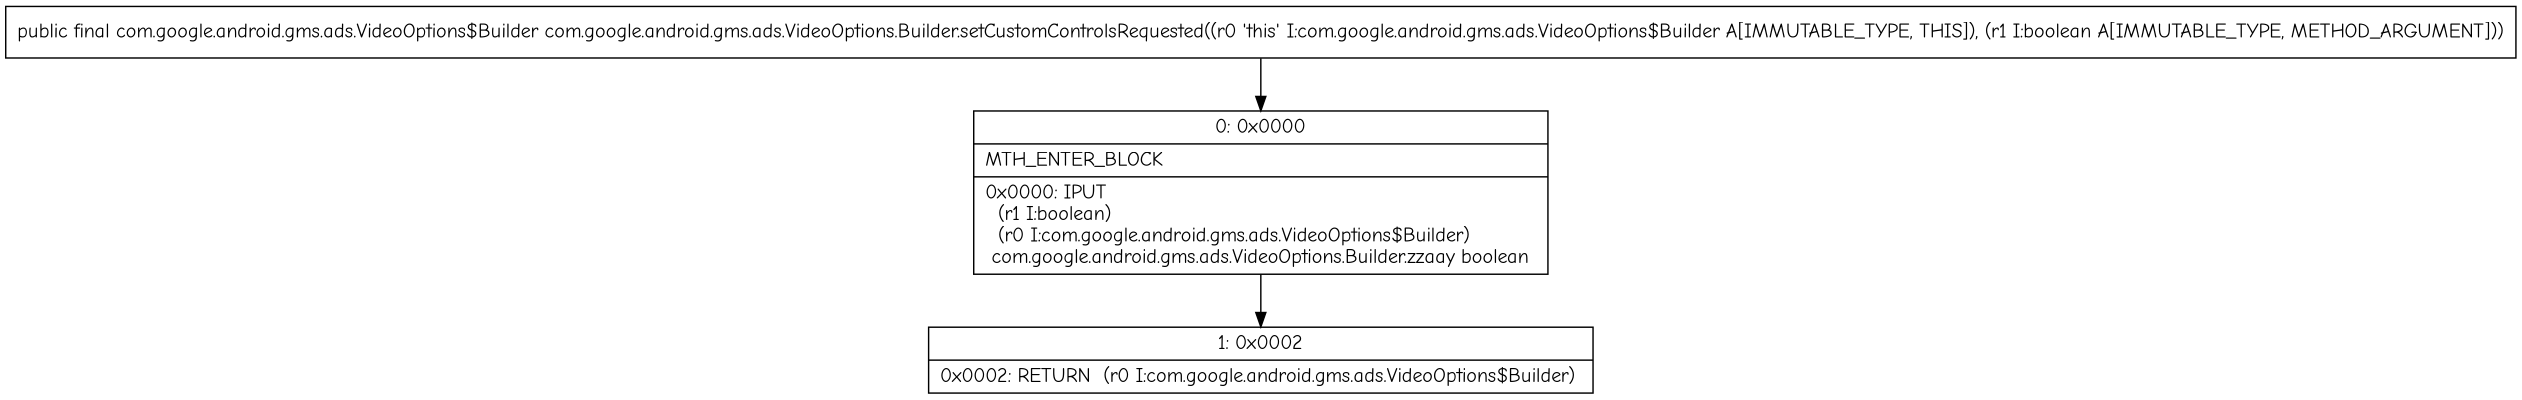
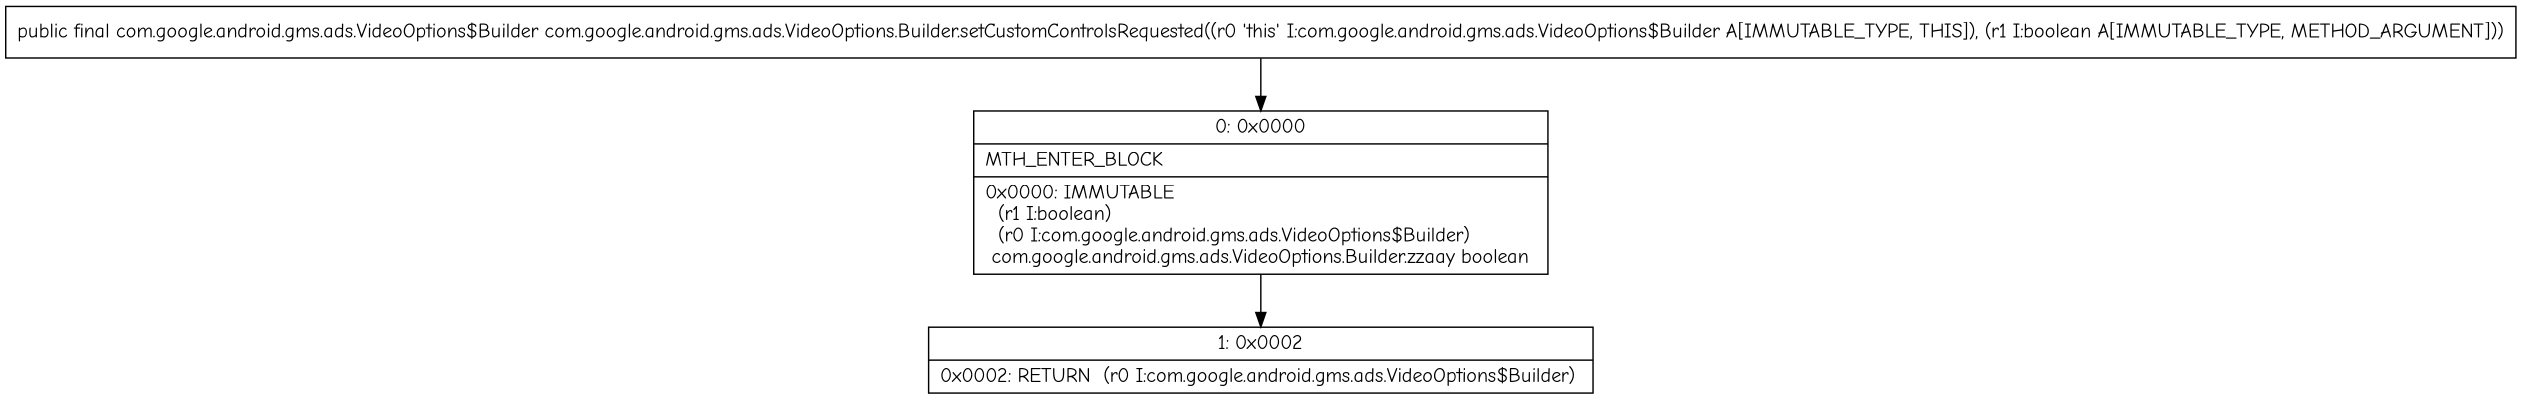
node "0: 0x0000": text "0x0000: IPUT" -> "0x0000: IMMUTABLE"
